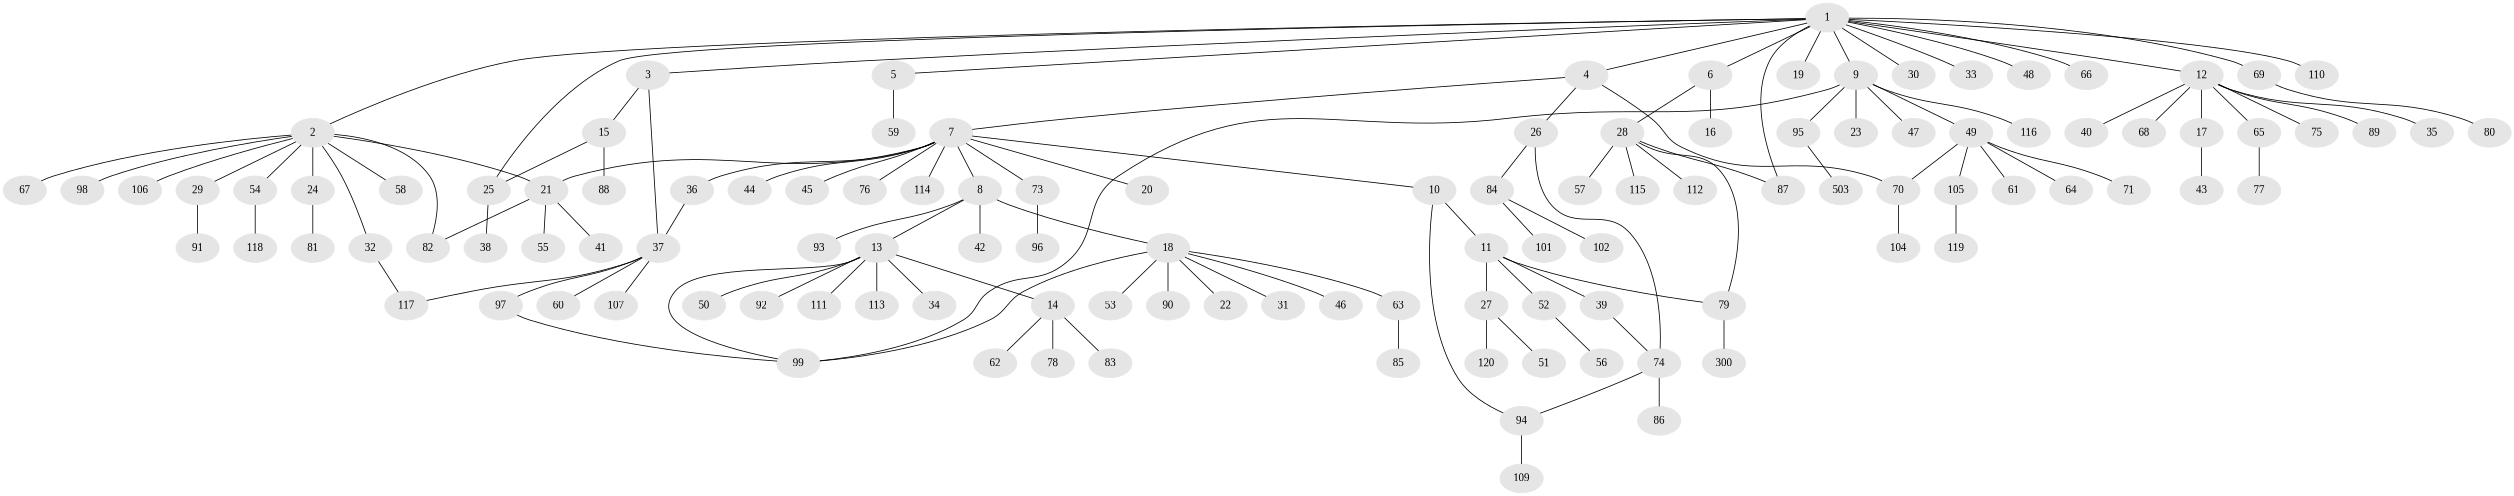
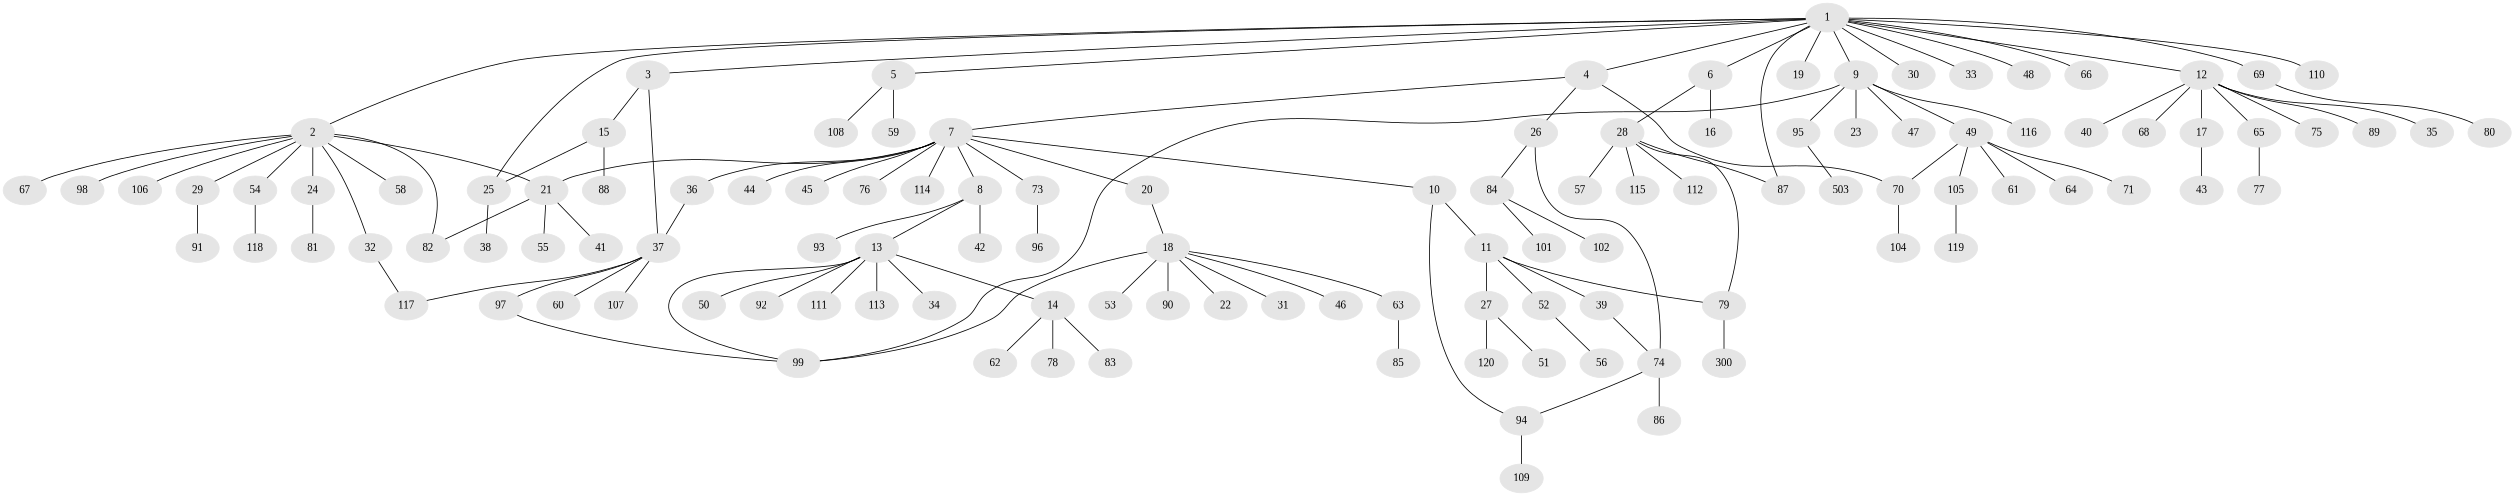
node "108": added
edge "8" -- "18": now "20" -- "18"
